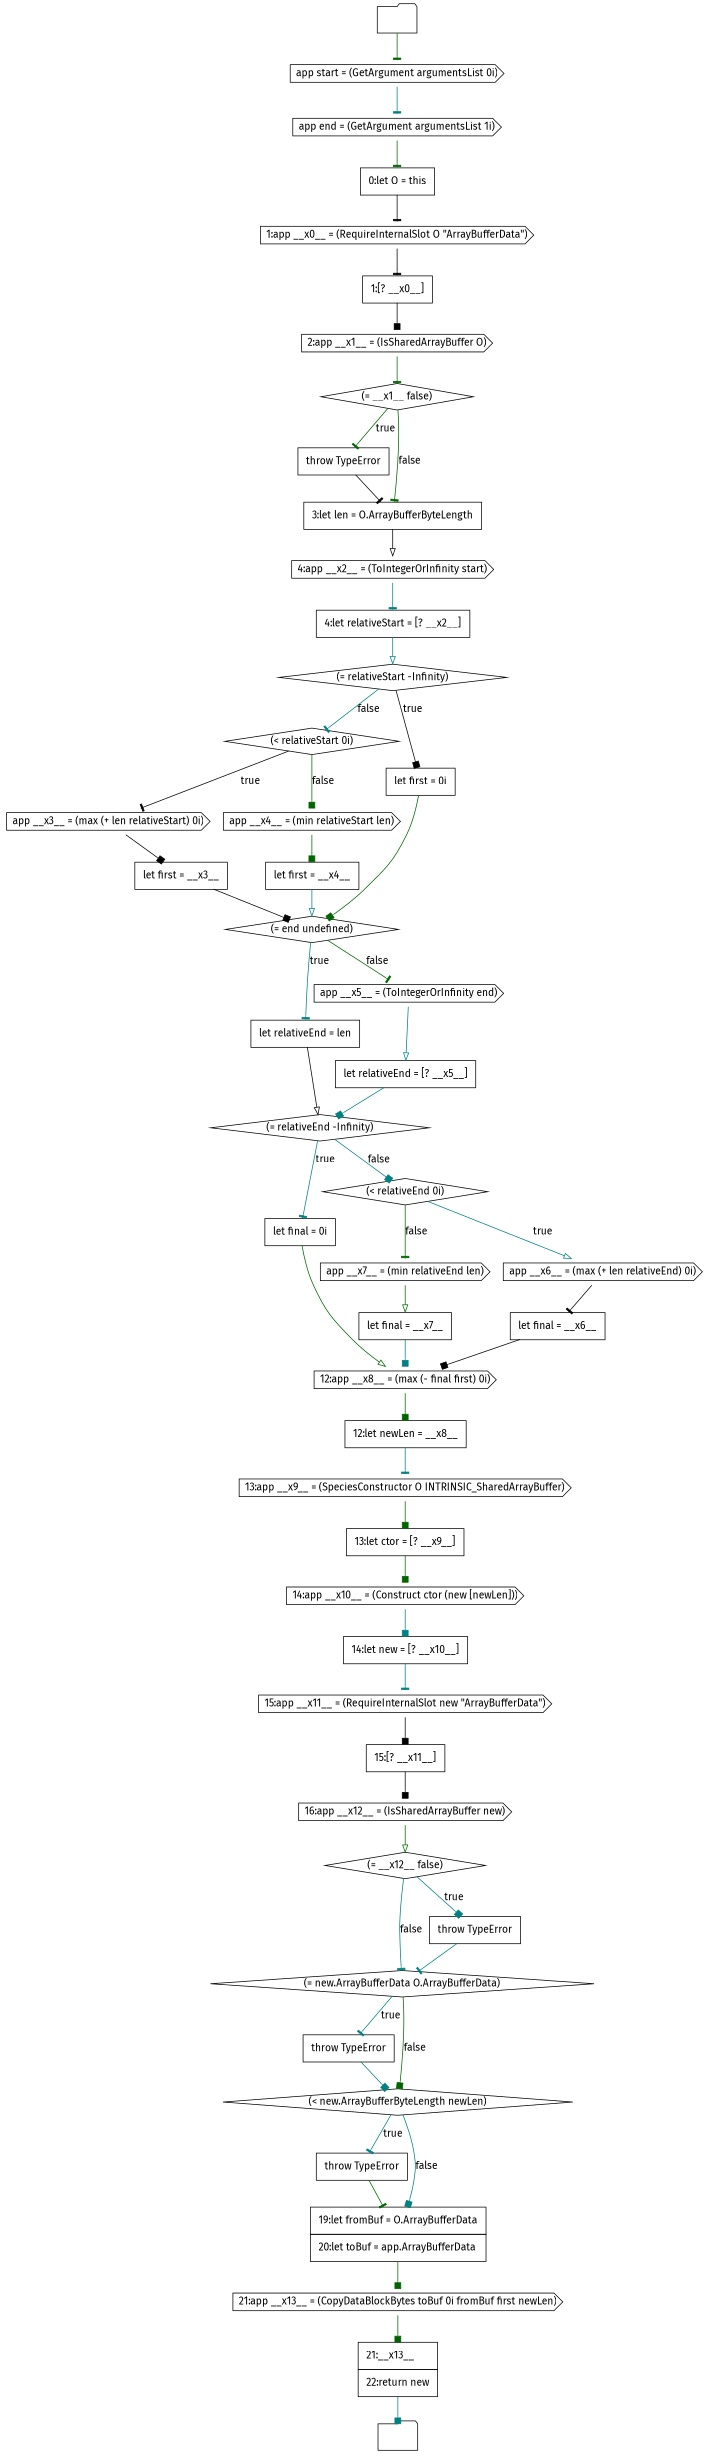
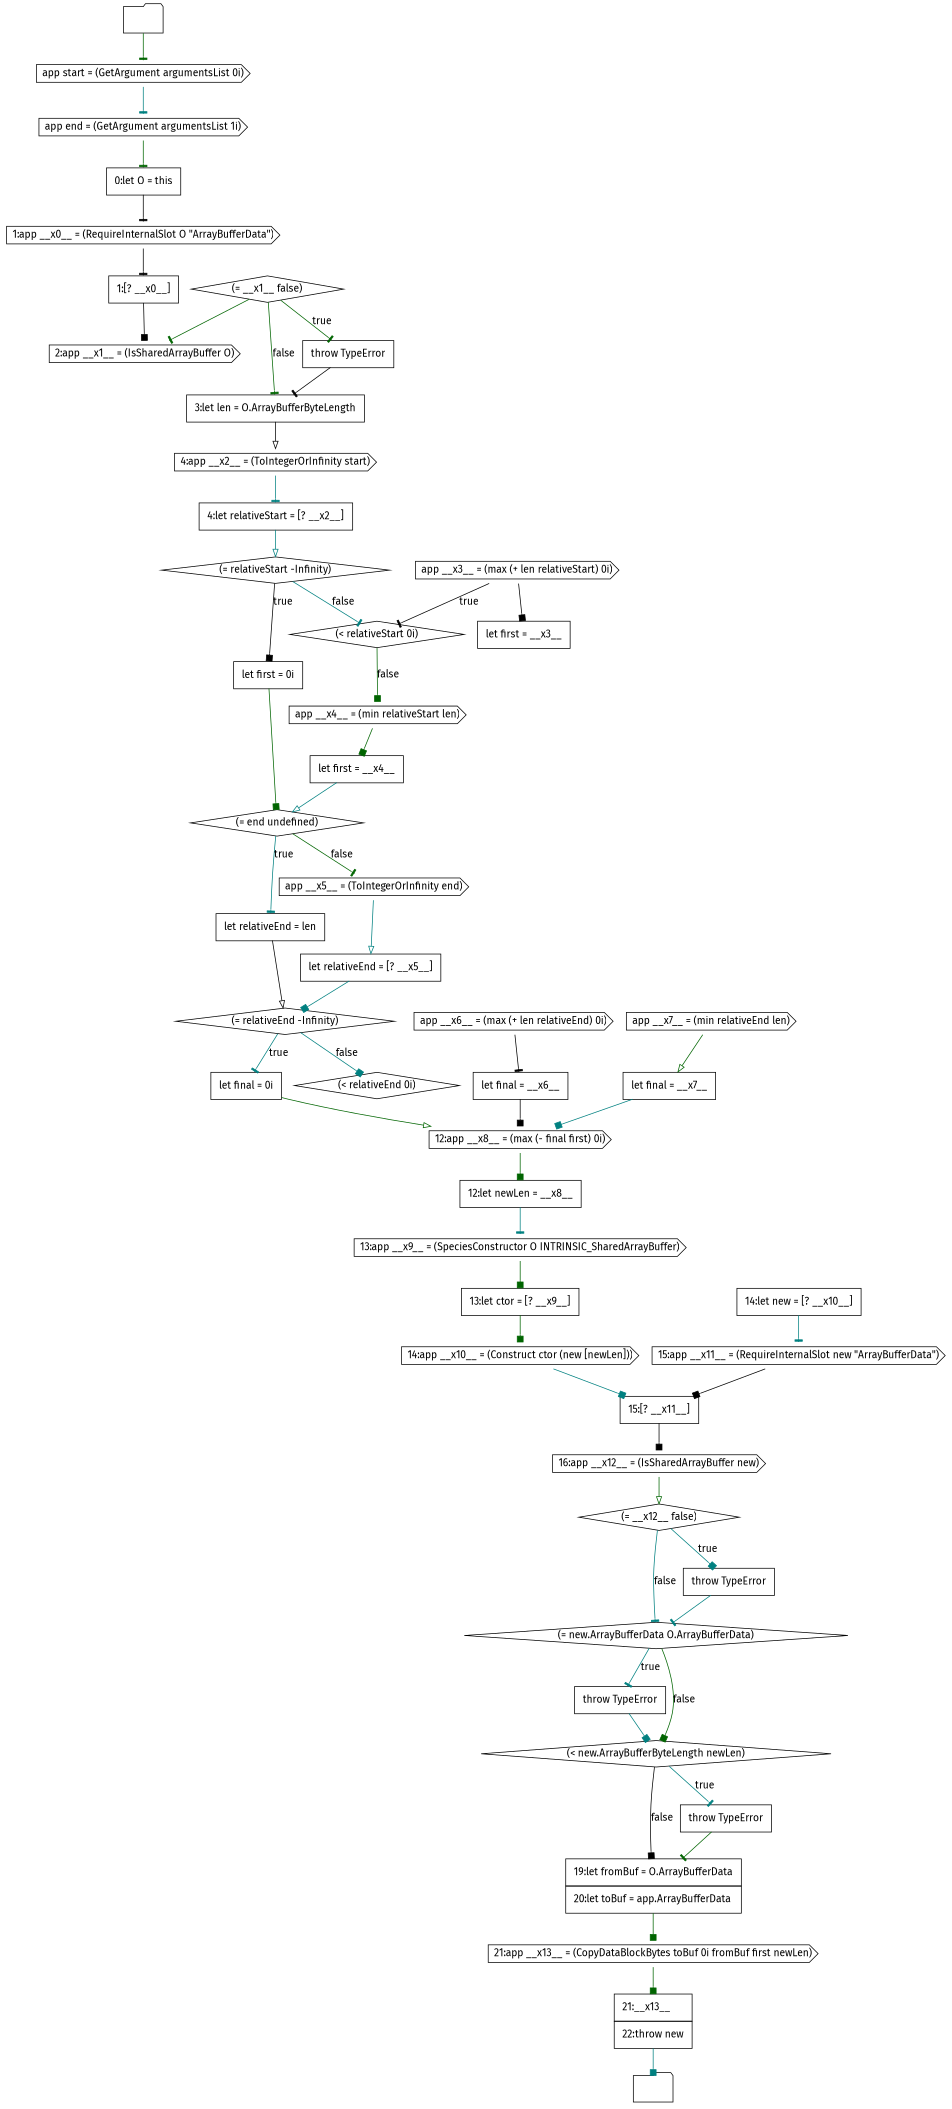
edge "2:app __x1__ = (IsSharedArrayBuffer O)" -> "(= __x1__ false)": reversed
edge "(< relativeStart 0i)" -> "app __x3__ = (max (+ len relativeStart) 0i)": reversed
edge "let first = __x3__" -> "(= end undefined)": removed
edge "(< relativeEnd 0i)" -> "app __x6__ = (max (+ len relativeEnd) 0i)": removed, label "true"
edge "(< relativeEnd 0i)" -> "app __x7__ = (min relativeEnd len)": removed, label "false"
edge "14:app __x10__ = (Construct ctor (new [newLen]))" -> "14:let new = [? __x10__]": now "14:app __x10__ = (Construct ctor (new [newLen]))" -> "15:[? __x11__]"
edge "(< new.ArrayBufferByteLength newLen)" -> "19:let fromBuf = O.ArrayBufferData": color teal -> black
node "21:__x13__": text "22:return new" -> "22:throw new"
